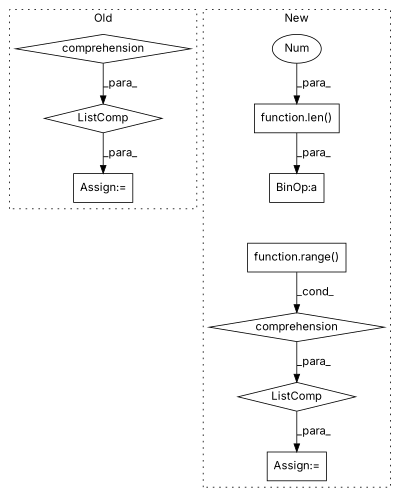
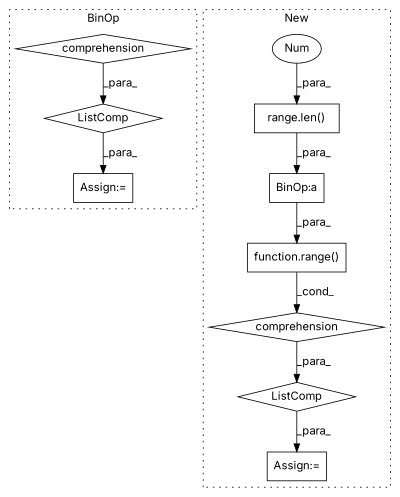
cluster "Old": label "Old" -> "BinOp"
node "function.len()": label "function.len()" -> "range.len()"
edge "BinOp:a" -> "function.range()": added, label "_para_"
